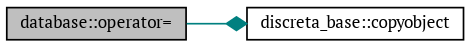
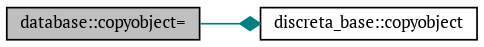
node "database::operator=": label "database::operator=" -> "database::copyobject="
